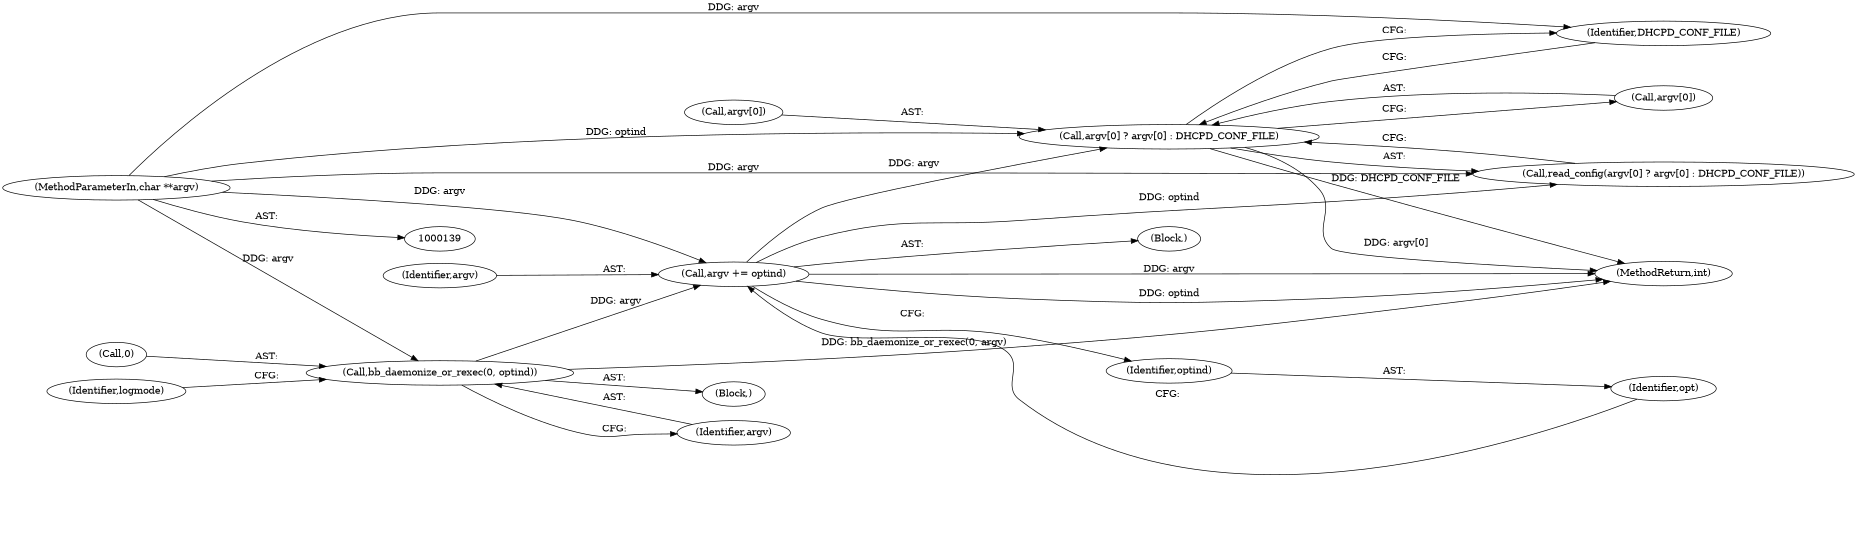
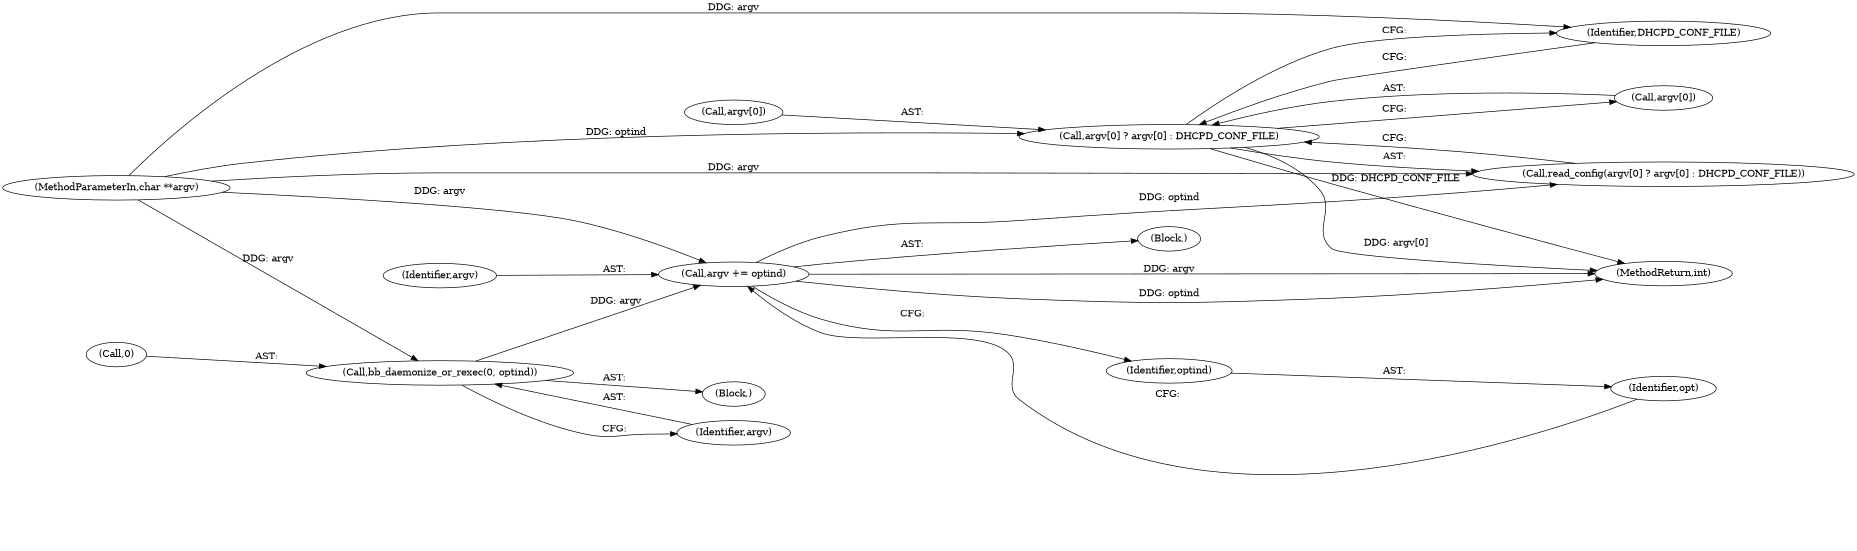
edge "(Call,argv += optind)" -> "(Call,argv[0] ? argv[0] : DHCPD_CONF_FILE)": removed, label "DDG: argv"
node "1000139": removed
edge "(Call,bb_daemonize_or_rexec(0, optind))" -> "(MethodReturn,int)": removed, label "DDG: bb_daemonize_or_rexec(0, argv)"
node "(Identifier,logmode)": removed
